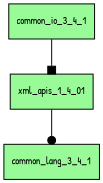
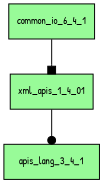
node "common_io_3_4_1": label "common_io_3_4_1" -> "common_io_6_4_1"
node "common_lang_3_4_1": label "common_lang_3_4_1" -> "apis_lang_3_4_1"
